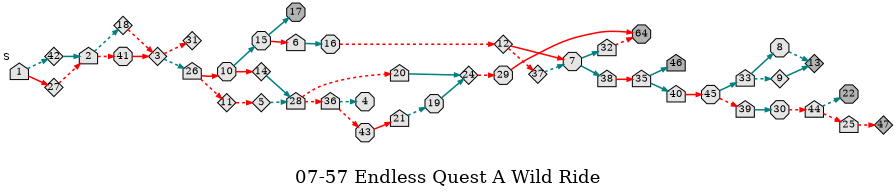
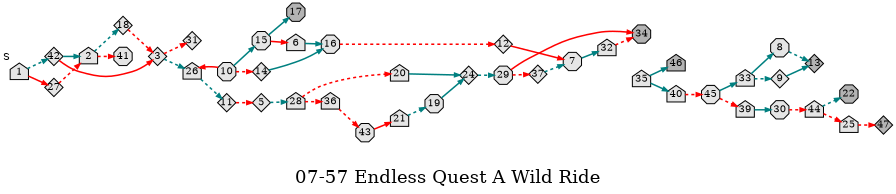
node "64": label "64" -> "34"
edge "41" -> "3": now "42" -> "3"
edge "12" -> "37": now "29" -> "37"
edge "10" -> "14": style solid -> dashed
edge "24" -> "29": color red -> teal
edge "26" -> "10": reversed
node "38": removed
edge "14" -> "28": now "14" -> "16"
edge "26" -> "11": color red -> teal
edge "40" -> "45": style solid -> dashed
node "4": removed
